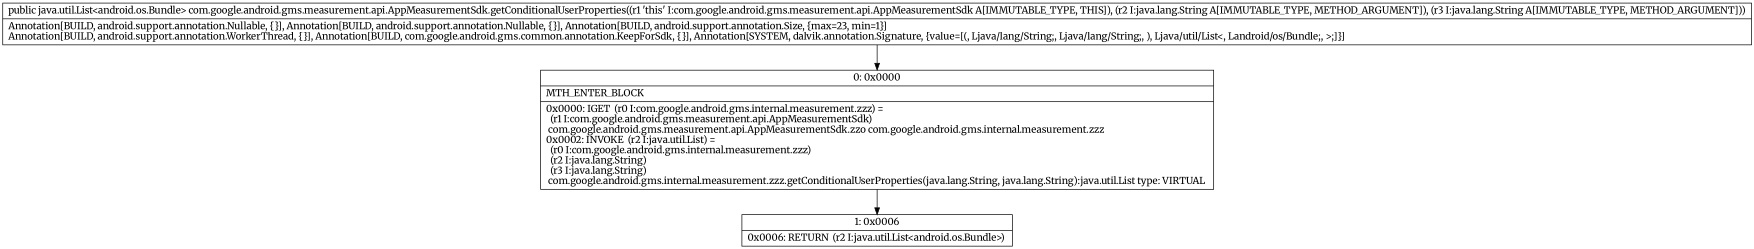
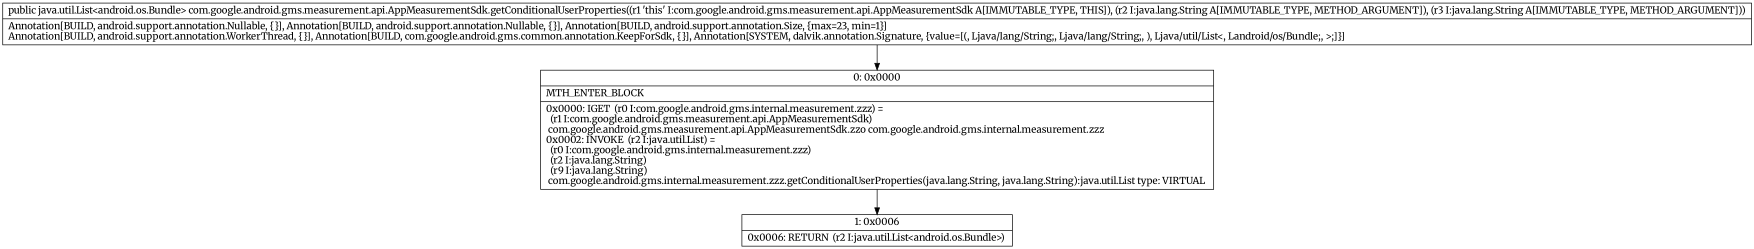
node "0: 0x0000": text "(r3 I:java.lang.String)" -> "(r9 I:java.lang.String)"
